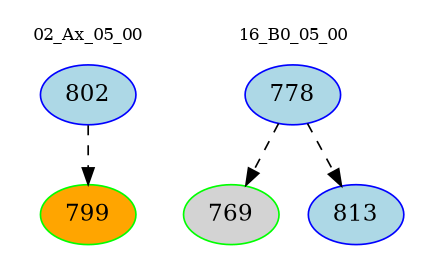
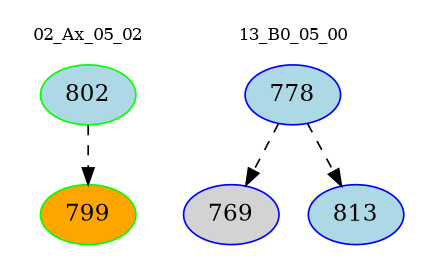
cluster "02_Ax_05_00": label "02_Ax_05_00" -> "02_Ax_05_02"
cluster "16_B0_05_00": label "16_B0_05_00" -> "13_B0_05_00"
node "802": color blue -> green
node "769": color green -> blue
